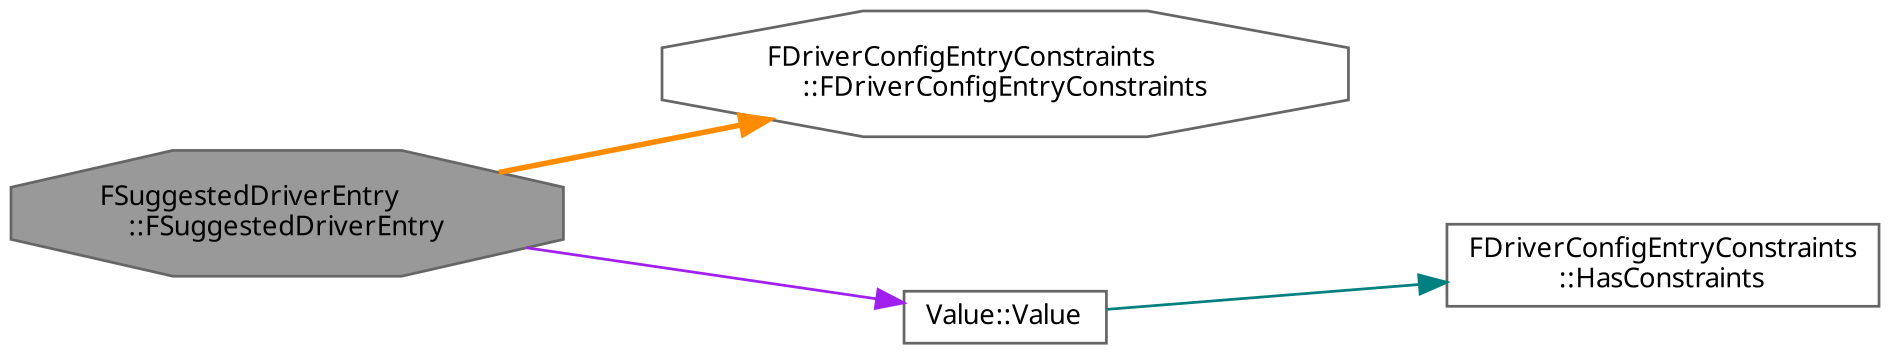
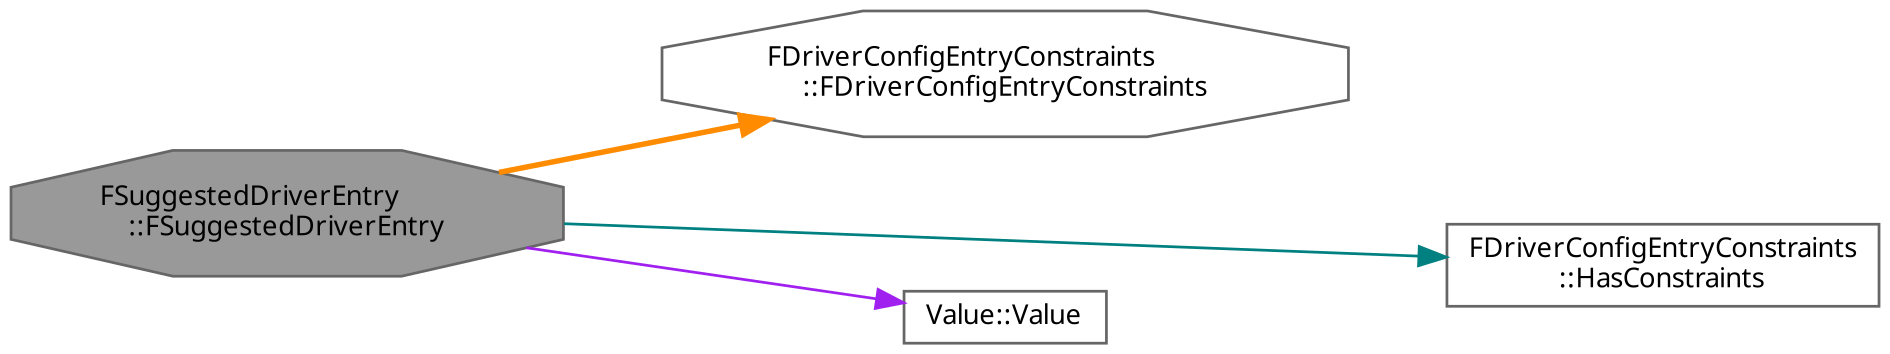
edge "Value::Value" -> "FDriverConfigEntryConstraints ::HasConstraints": now "FSuggestedDriverEntry ::FSuggestedDriverEntry" -> "FDriverConfigEntryConstraints ::HasConstraints"
